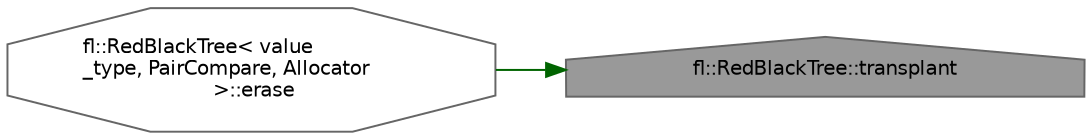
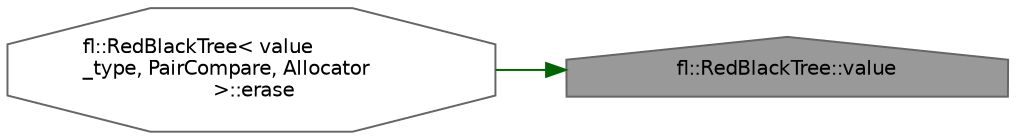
node "fl::RedBlackTree::transplant": label "fl::RedBlackTree::transplant" -> "fl::RedBlackTree::value"
